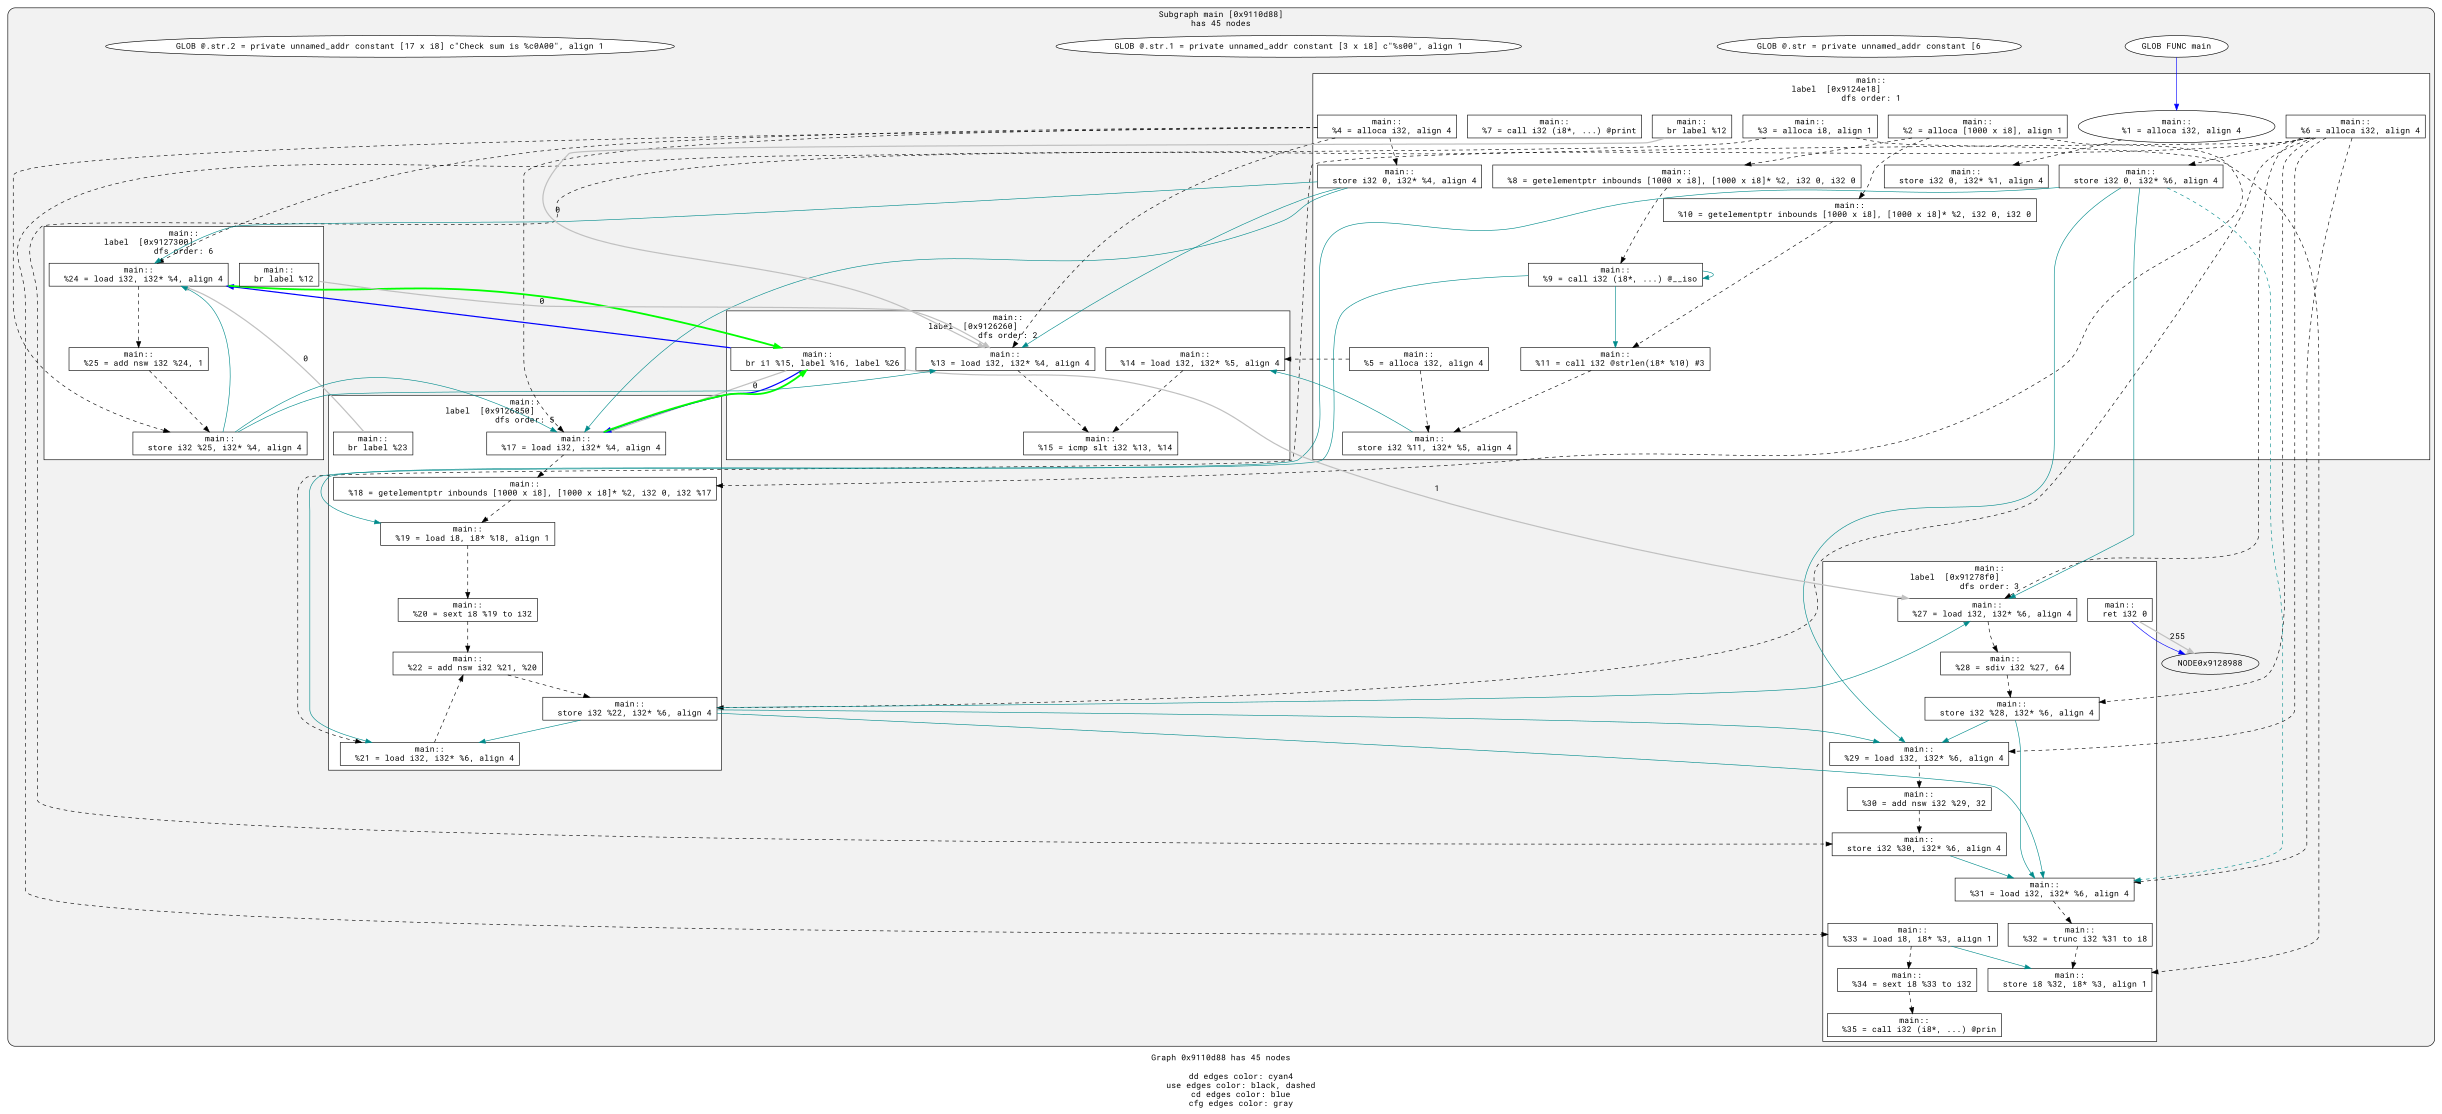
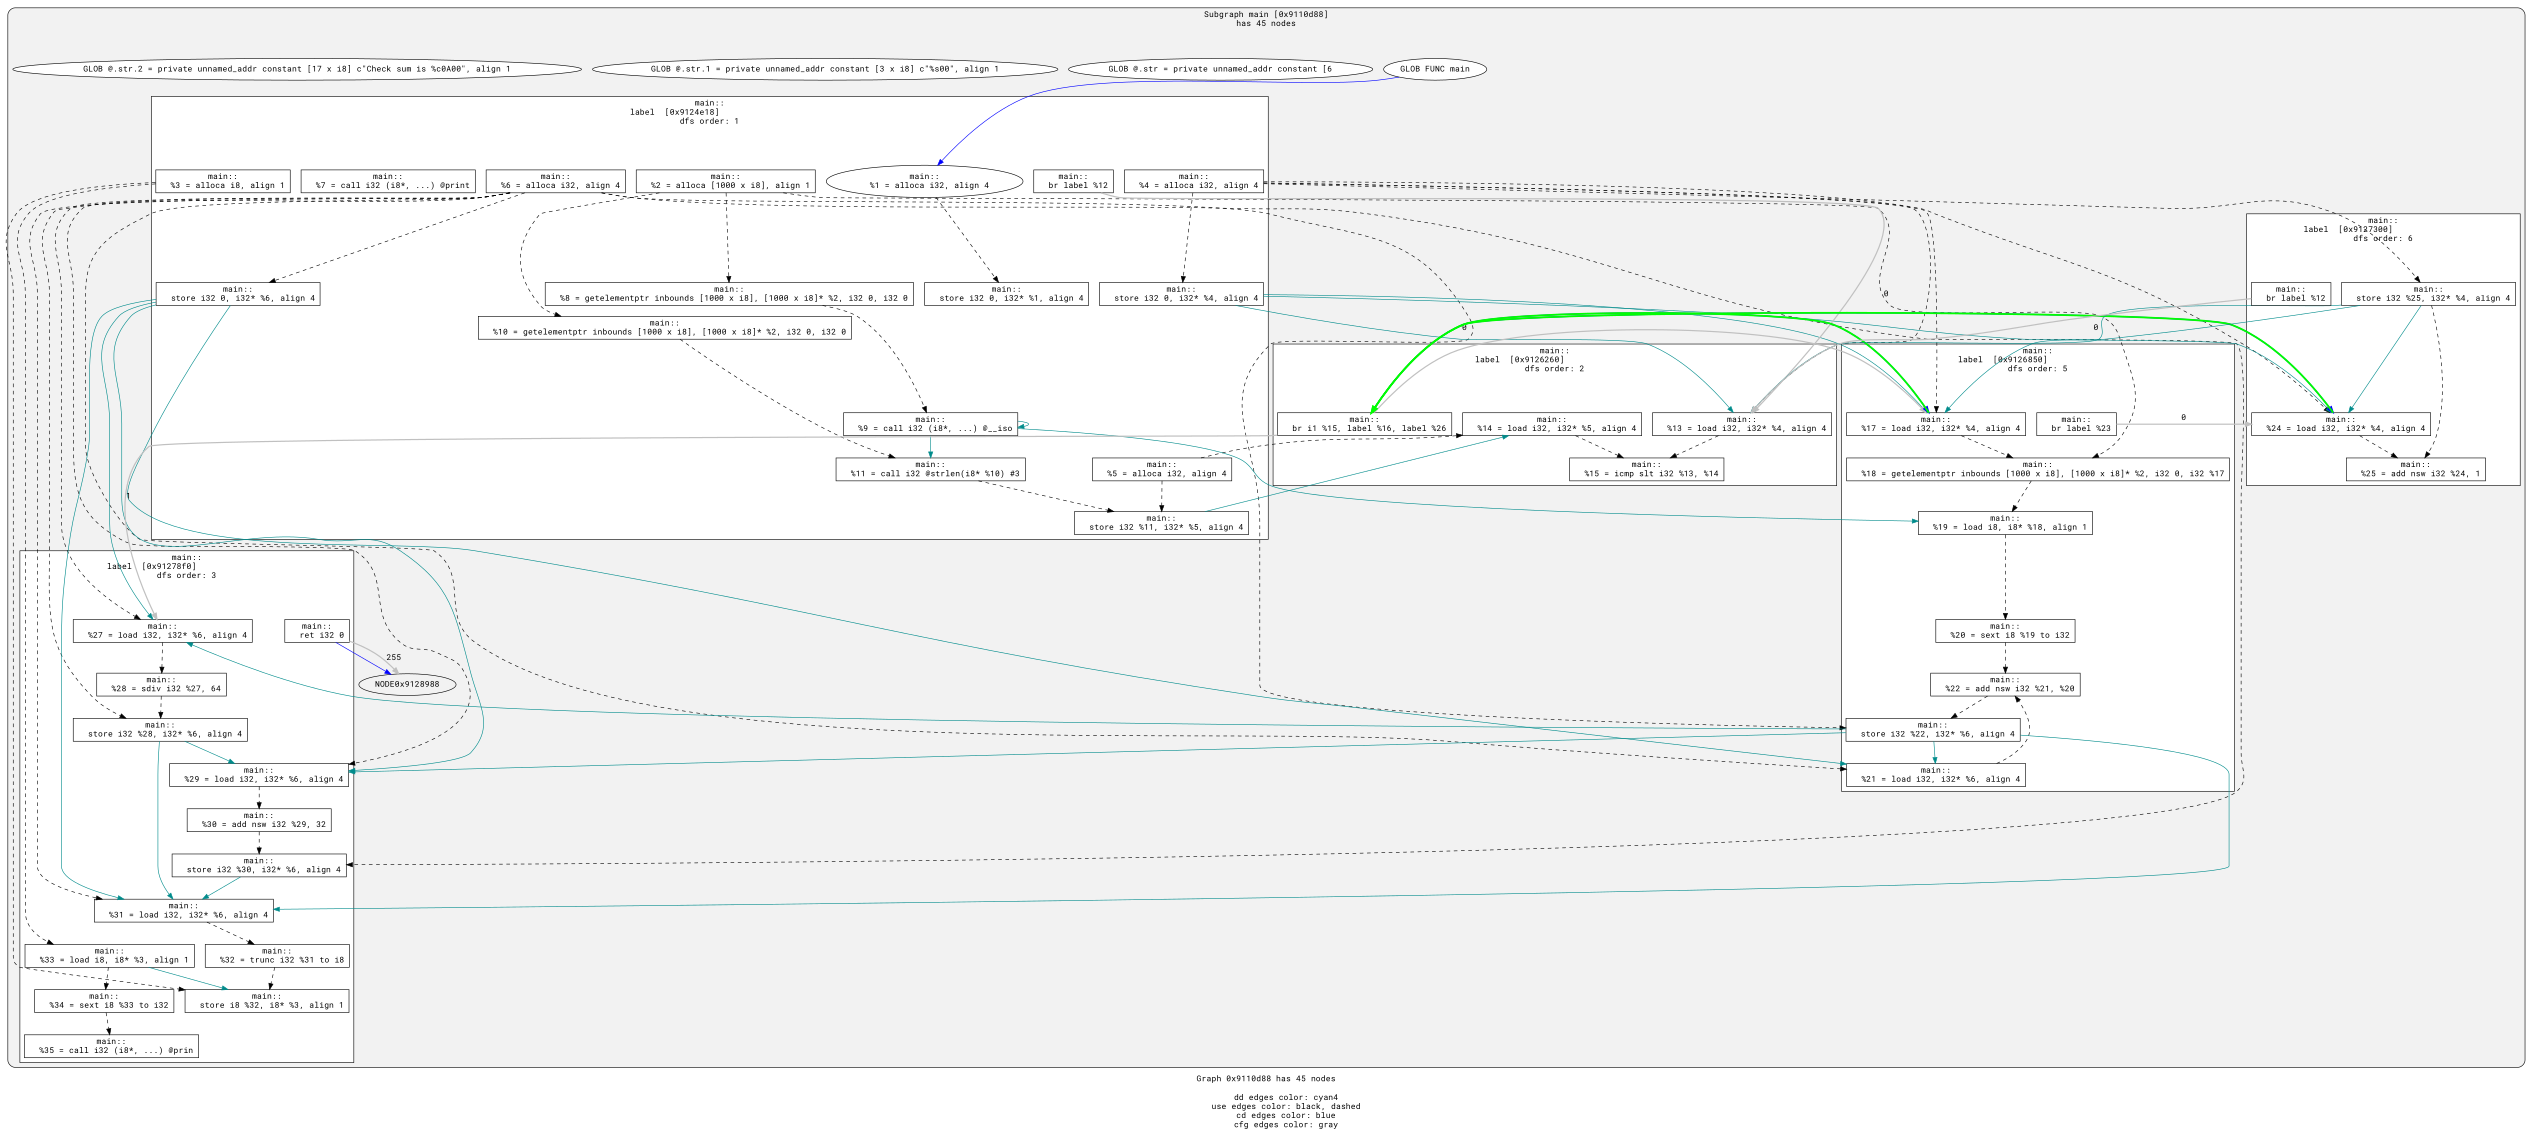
edge "main:: %25 = add nsw i32 %24, 1" -> "main:: store i32 %25, i32* %4, align 4": reversed
edge "main:: store i32 0, i32* %6, align 4" -> "main:: %31 = load i32, i32* %6, align 4": style dashed -> solid
